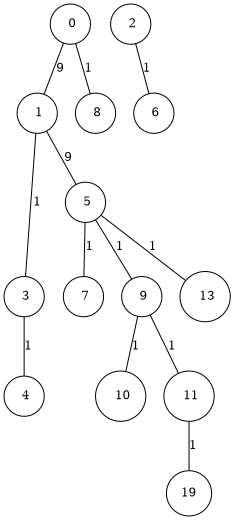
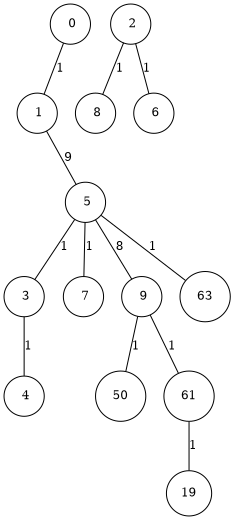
edge "0" -- "1": label "9" -> "1"
edge "0" -- "8": now "2" -- "8"
edge "1" -- "3": now "5" -- "3"
edge "5" -- "9": label "1" -> "8"
node "13": label "13" -> "63"
node "10": label "10" -> "50"
node "11": label "11" -> "61"
